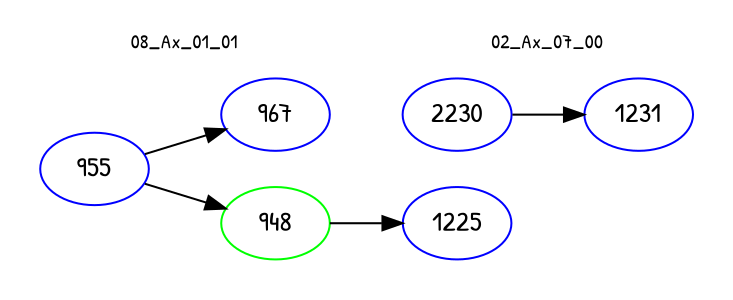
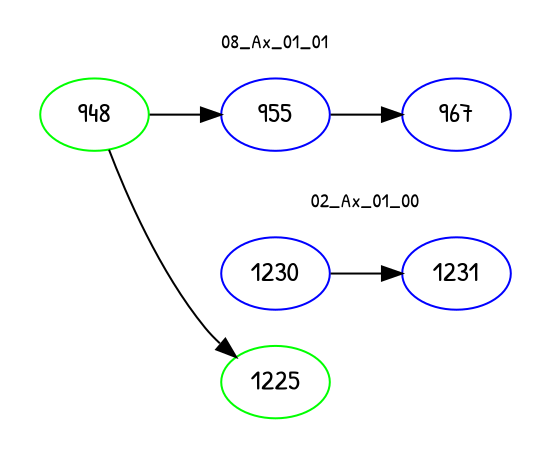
cluster "02_Ax_07_00": label "02_Ax_07_00" -> "02_Ax_01_00"
node "2230": label "2230" -> "1230"
edge "955" -> "948": reversed
node "1225": color blue -> green
